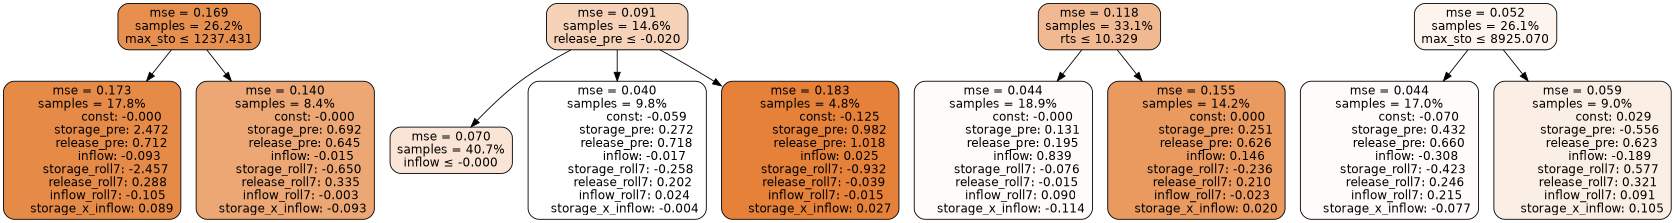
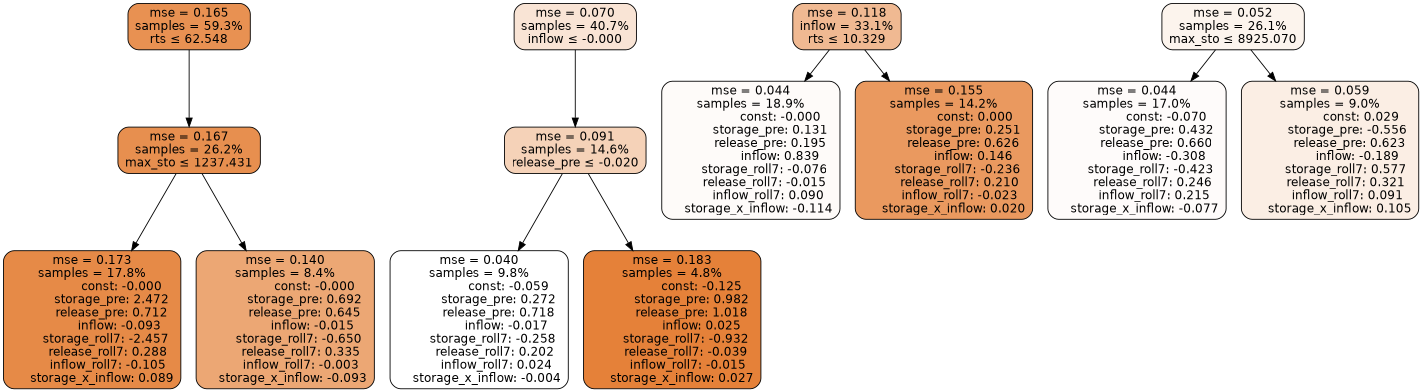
node "mse = 0.165 samples = 59.3% rts ≤ 62.548": added
node "mse = 0.169 samples = 26.2% max_sto ≤ 1237.431": label "mse = 0.169 samples = 26.2% max_sto ≤ 1237.431" -> "mse = 0.167 samples = 26.2% max_sto ≤ 1237.431"
node "mse = 0.118 samples = 33.1% rts ≤ 10.329": label "mse = 0.118 samples = 33.1% rts ≤ 10.329" -> "mse = 0.118 inflow = 33.1% rts ≤ 10.329"
edge "mse = 0.091 samples = 14.6% release_pre ≤ -0.020" -> "mse = 0.070 samples = 40.7% inflow ≤ -0.000": reversed
